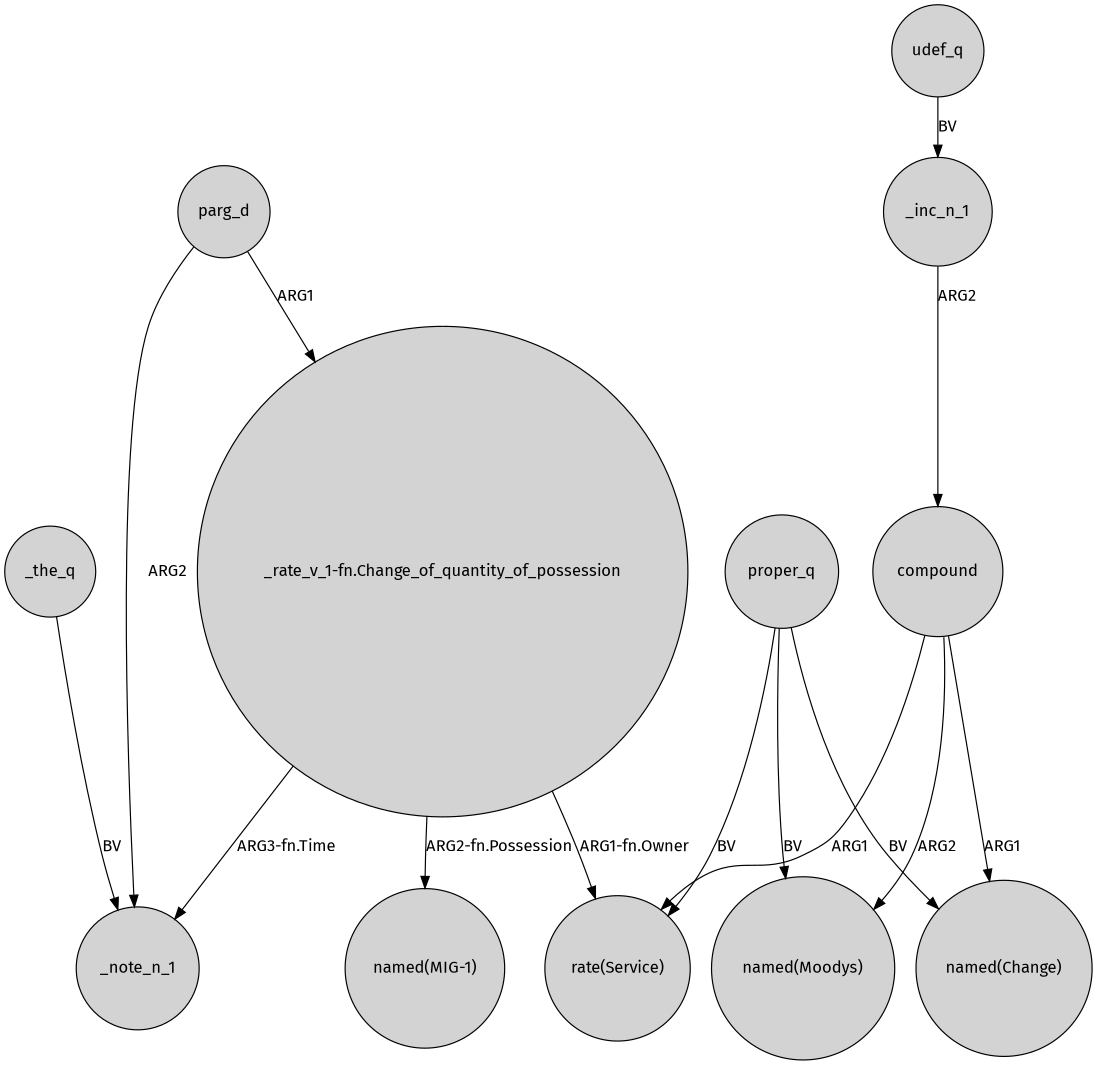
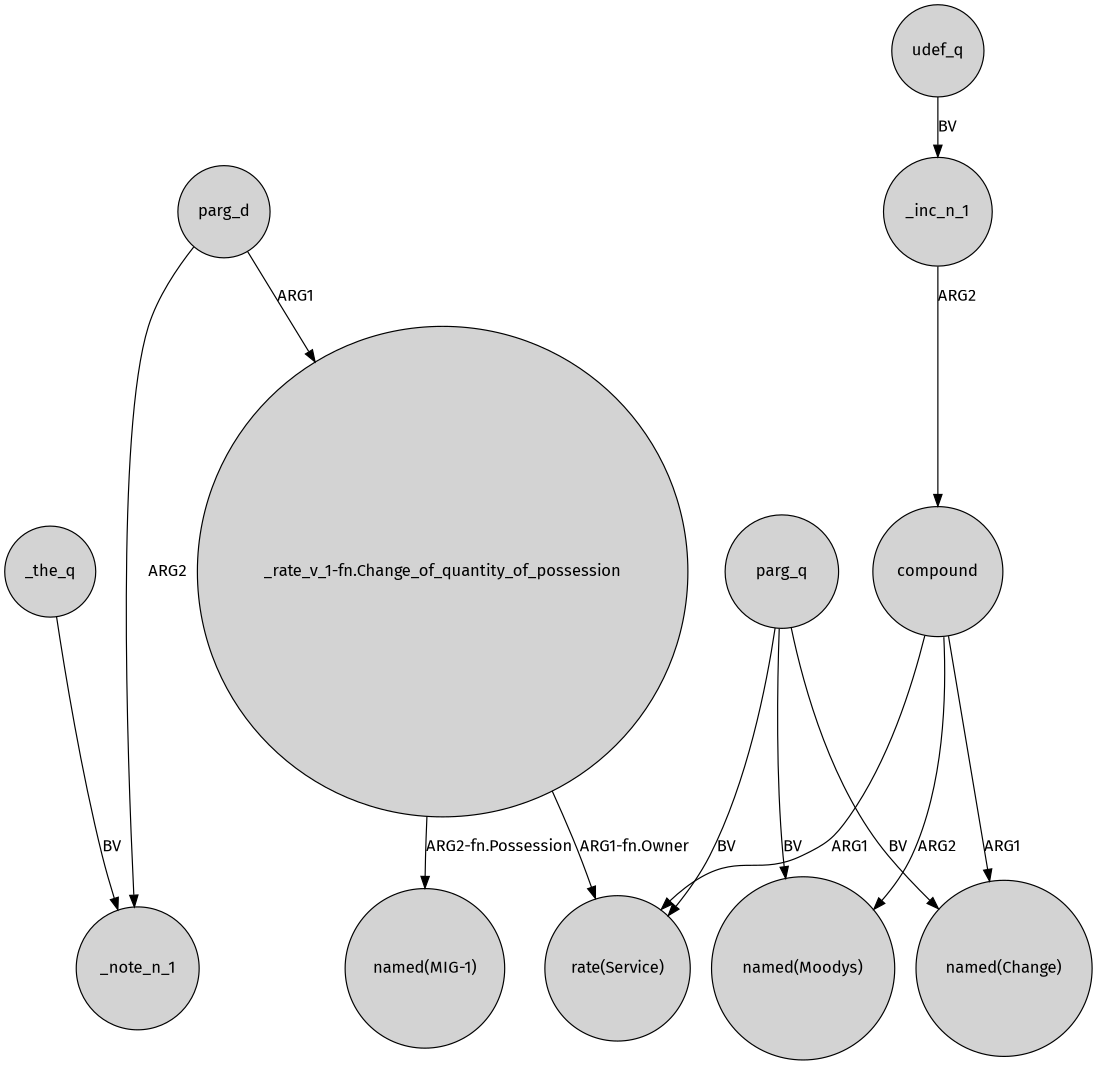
node "proper_q": label "proper_q" -> "parg_q"
edge "_rate_v_1-fn.Change_of_quantity_of_possession" -> "_note_n_1": removed, label "ARG3-fn.Time"
